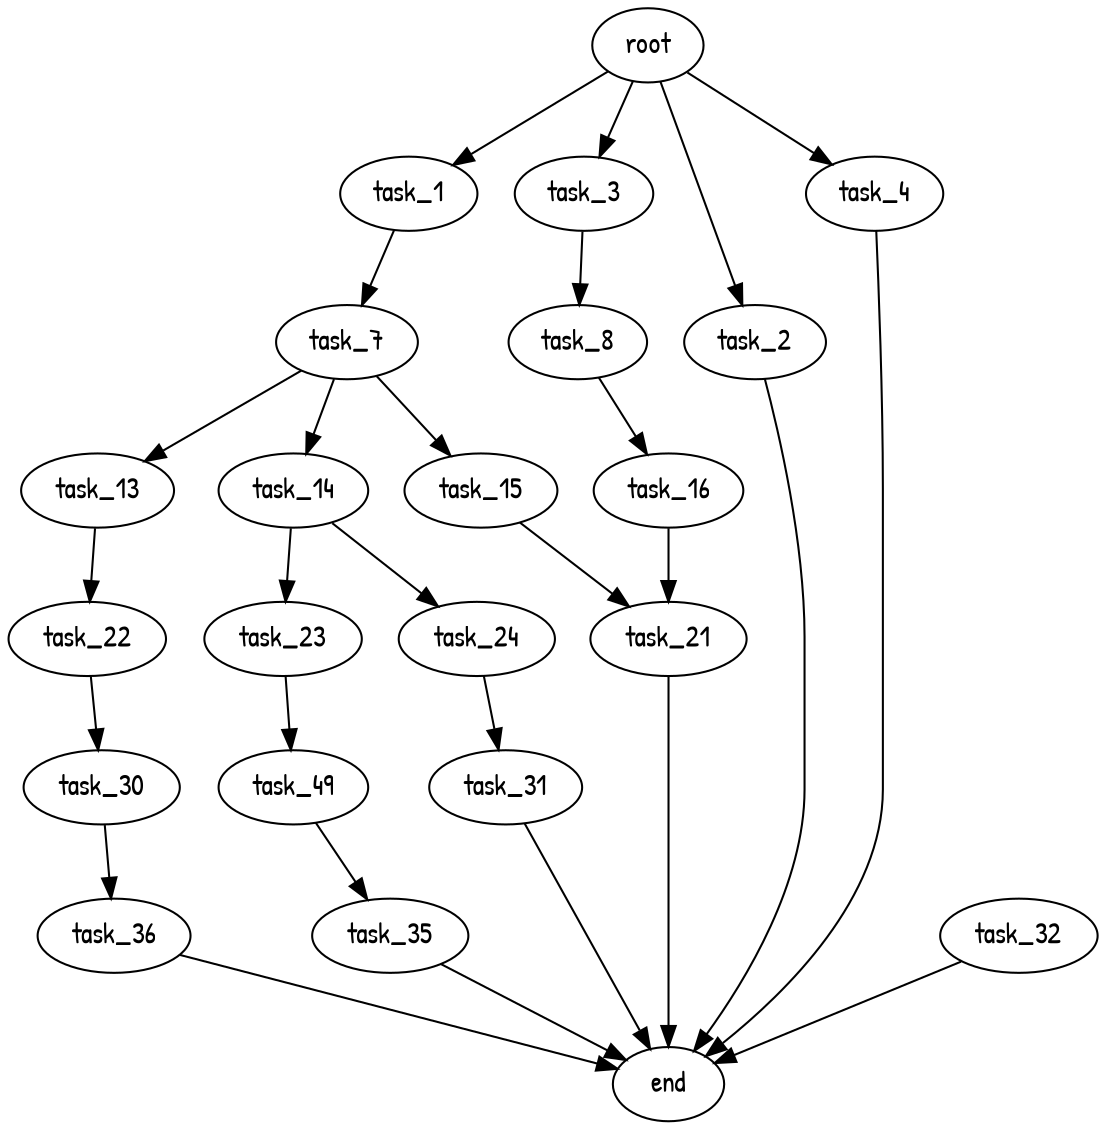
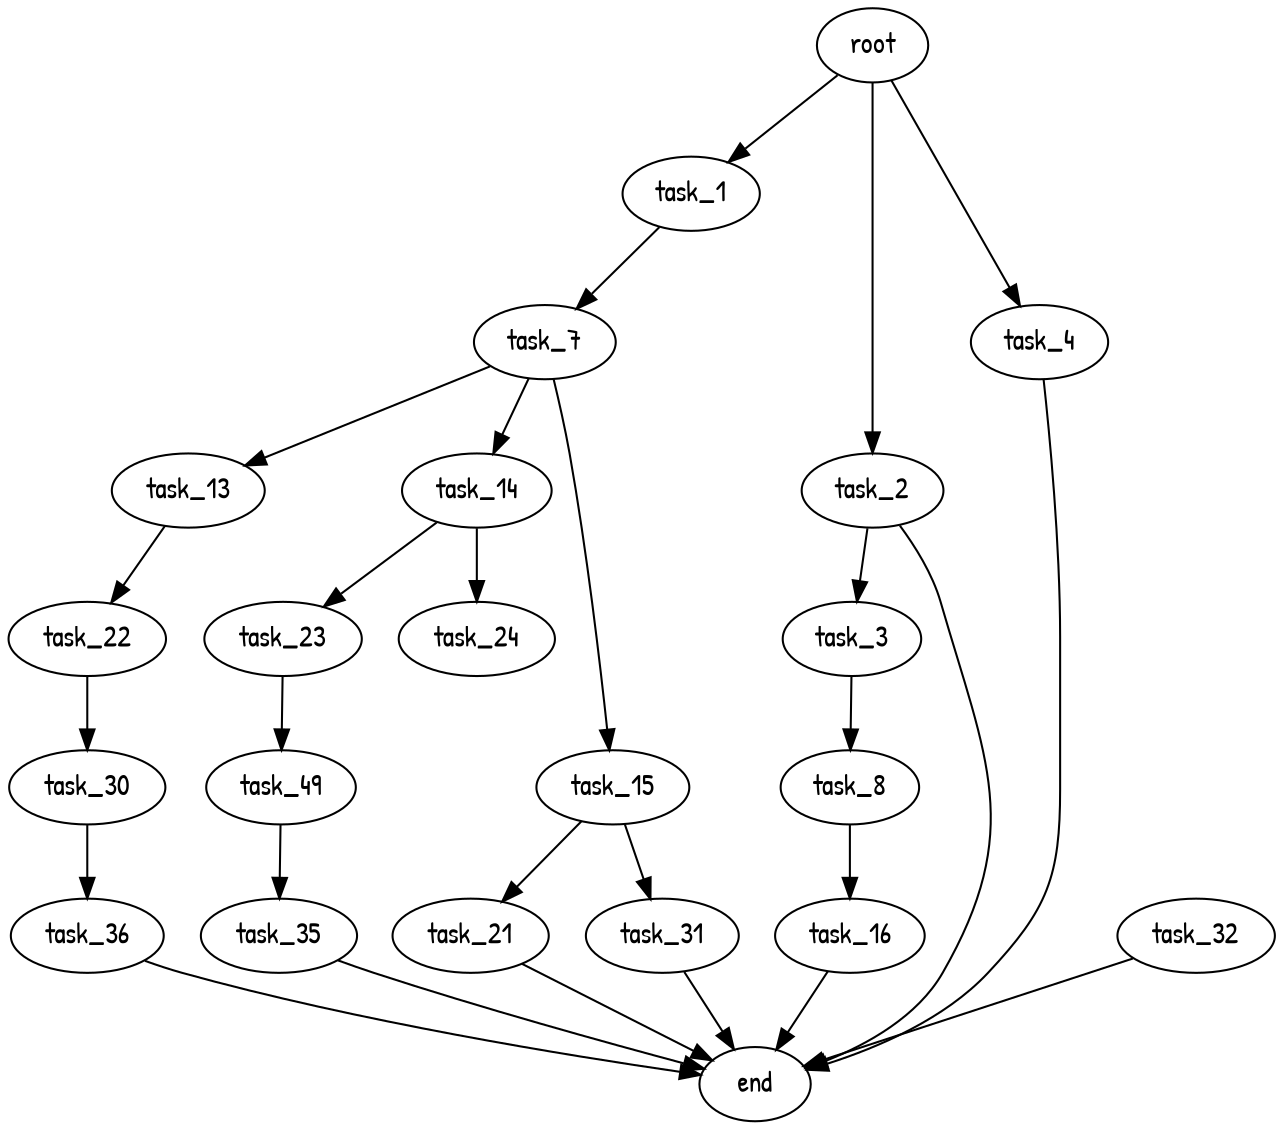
edge "root" -> "task_3": now "task_2" -> "task_3"
edge "task_16" -> "task_21": now "task_16" -> "end"
edge "task_24" -> "task_31": now "task_15" -> "task_31"
